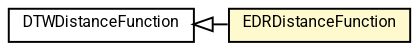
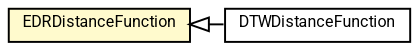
edge "EDRDistanceFunction" -> "DTWDistanceFunction": reversed
